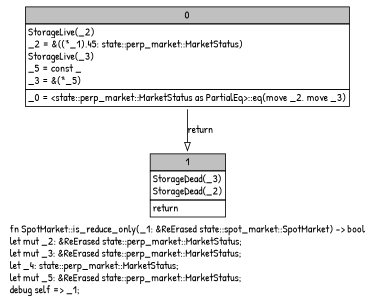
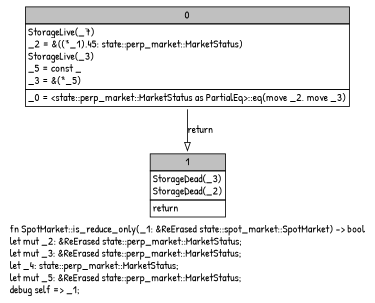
node "0": text "StorageLive(_2)" -> "StorageLive(_7)"
